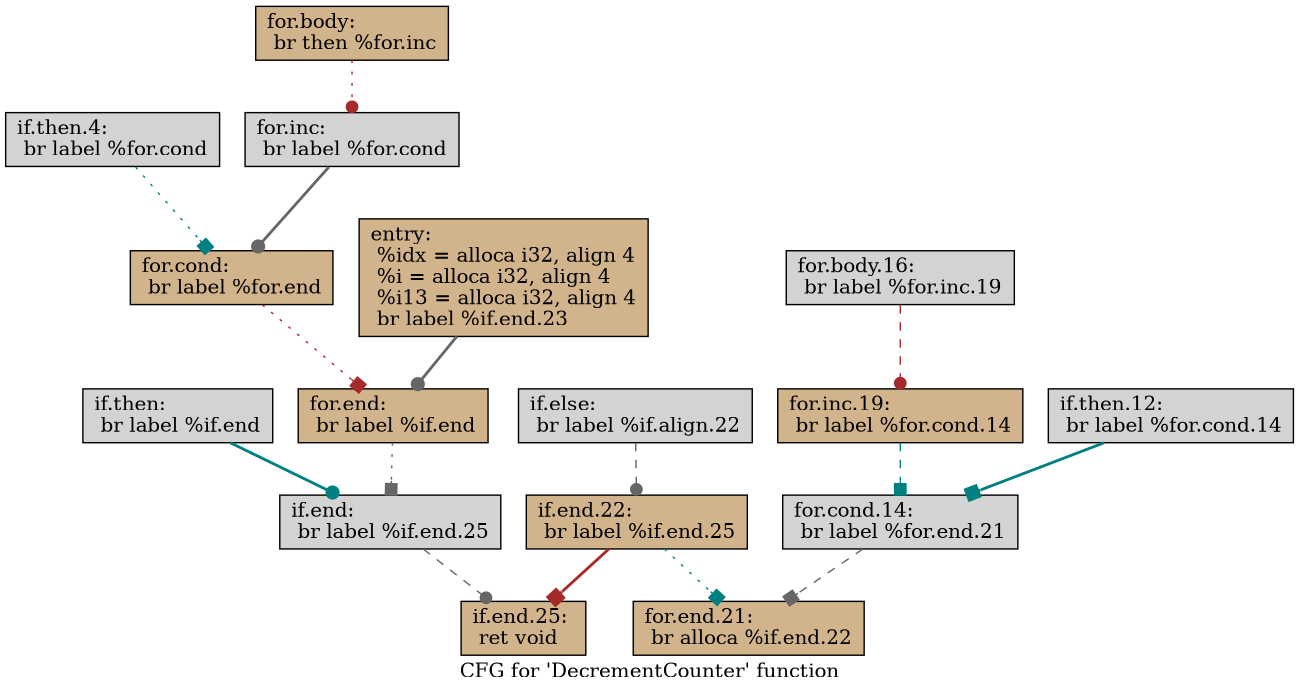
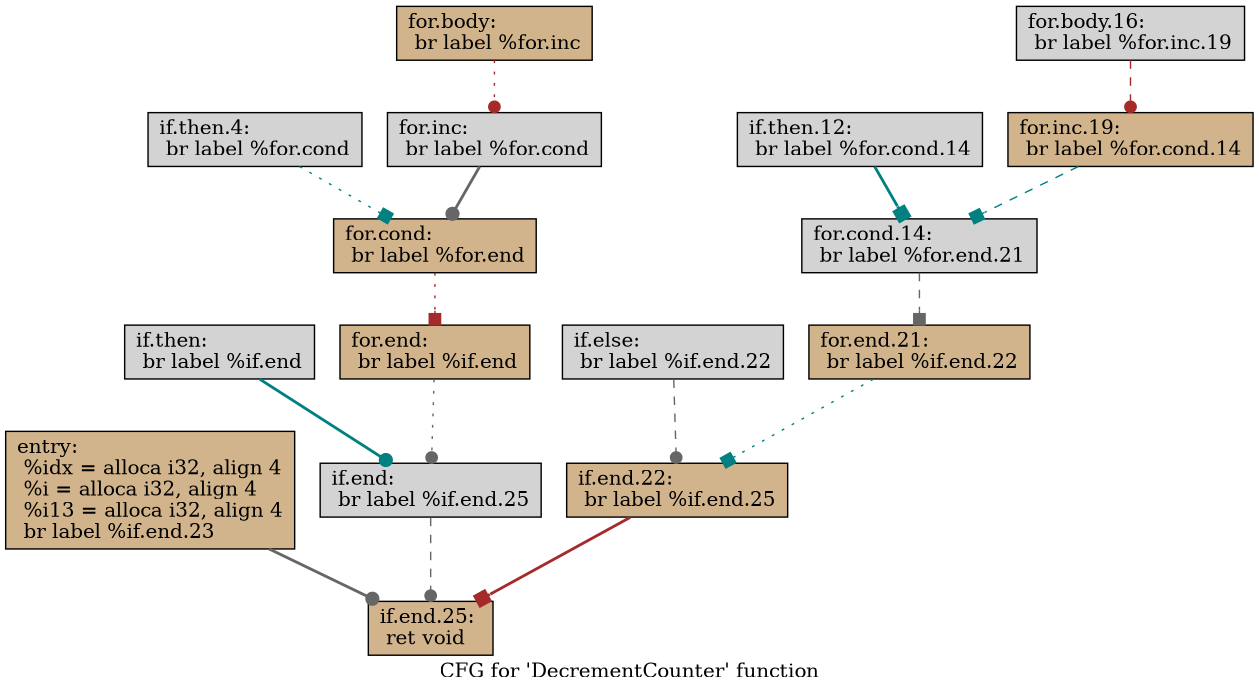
node "for.body:": text "br then %for.inc" -> "br label %for.inc"
edge "entry:" -> "for.end:": now "entry:" -> "if.end.25:"
node "if.else:": text "br label %if.align.22" -> "br label %if.end.22"
edge "for.end:" -> "if.end:": arrowhead box -> dot
edge "if.end.22:" -> "for.end.21:": reversed
node "for.end.21:": text "br alloca %if.end.22" -> "br label %if.end.22"
